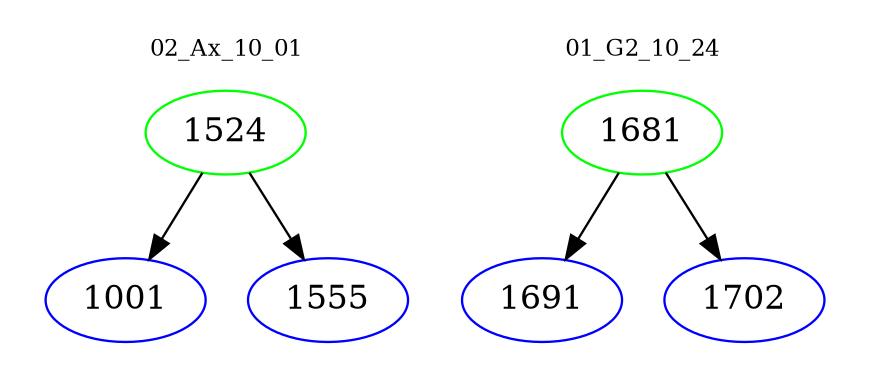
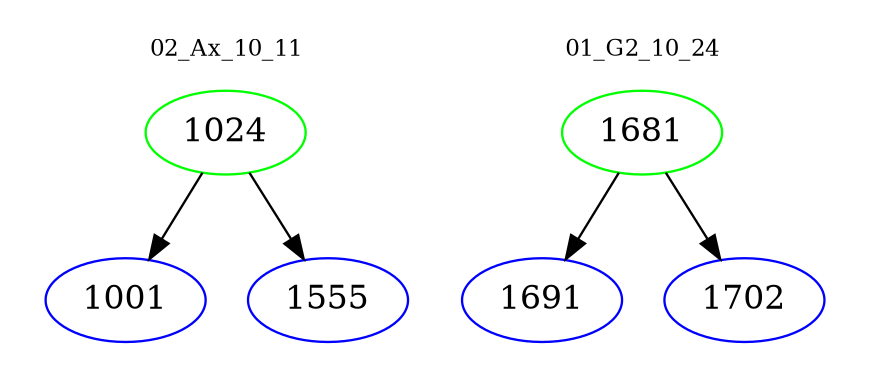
cluster "02_Ax_10_01": label "02_Ax_10_01" -> "02_Ax_10_11"
node "1524": label "1524" -> "1024"
